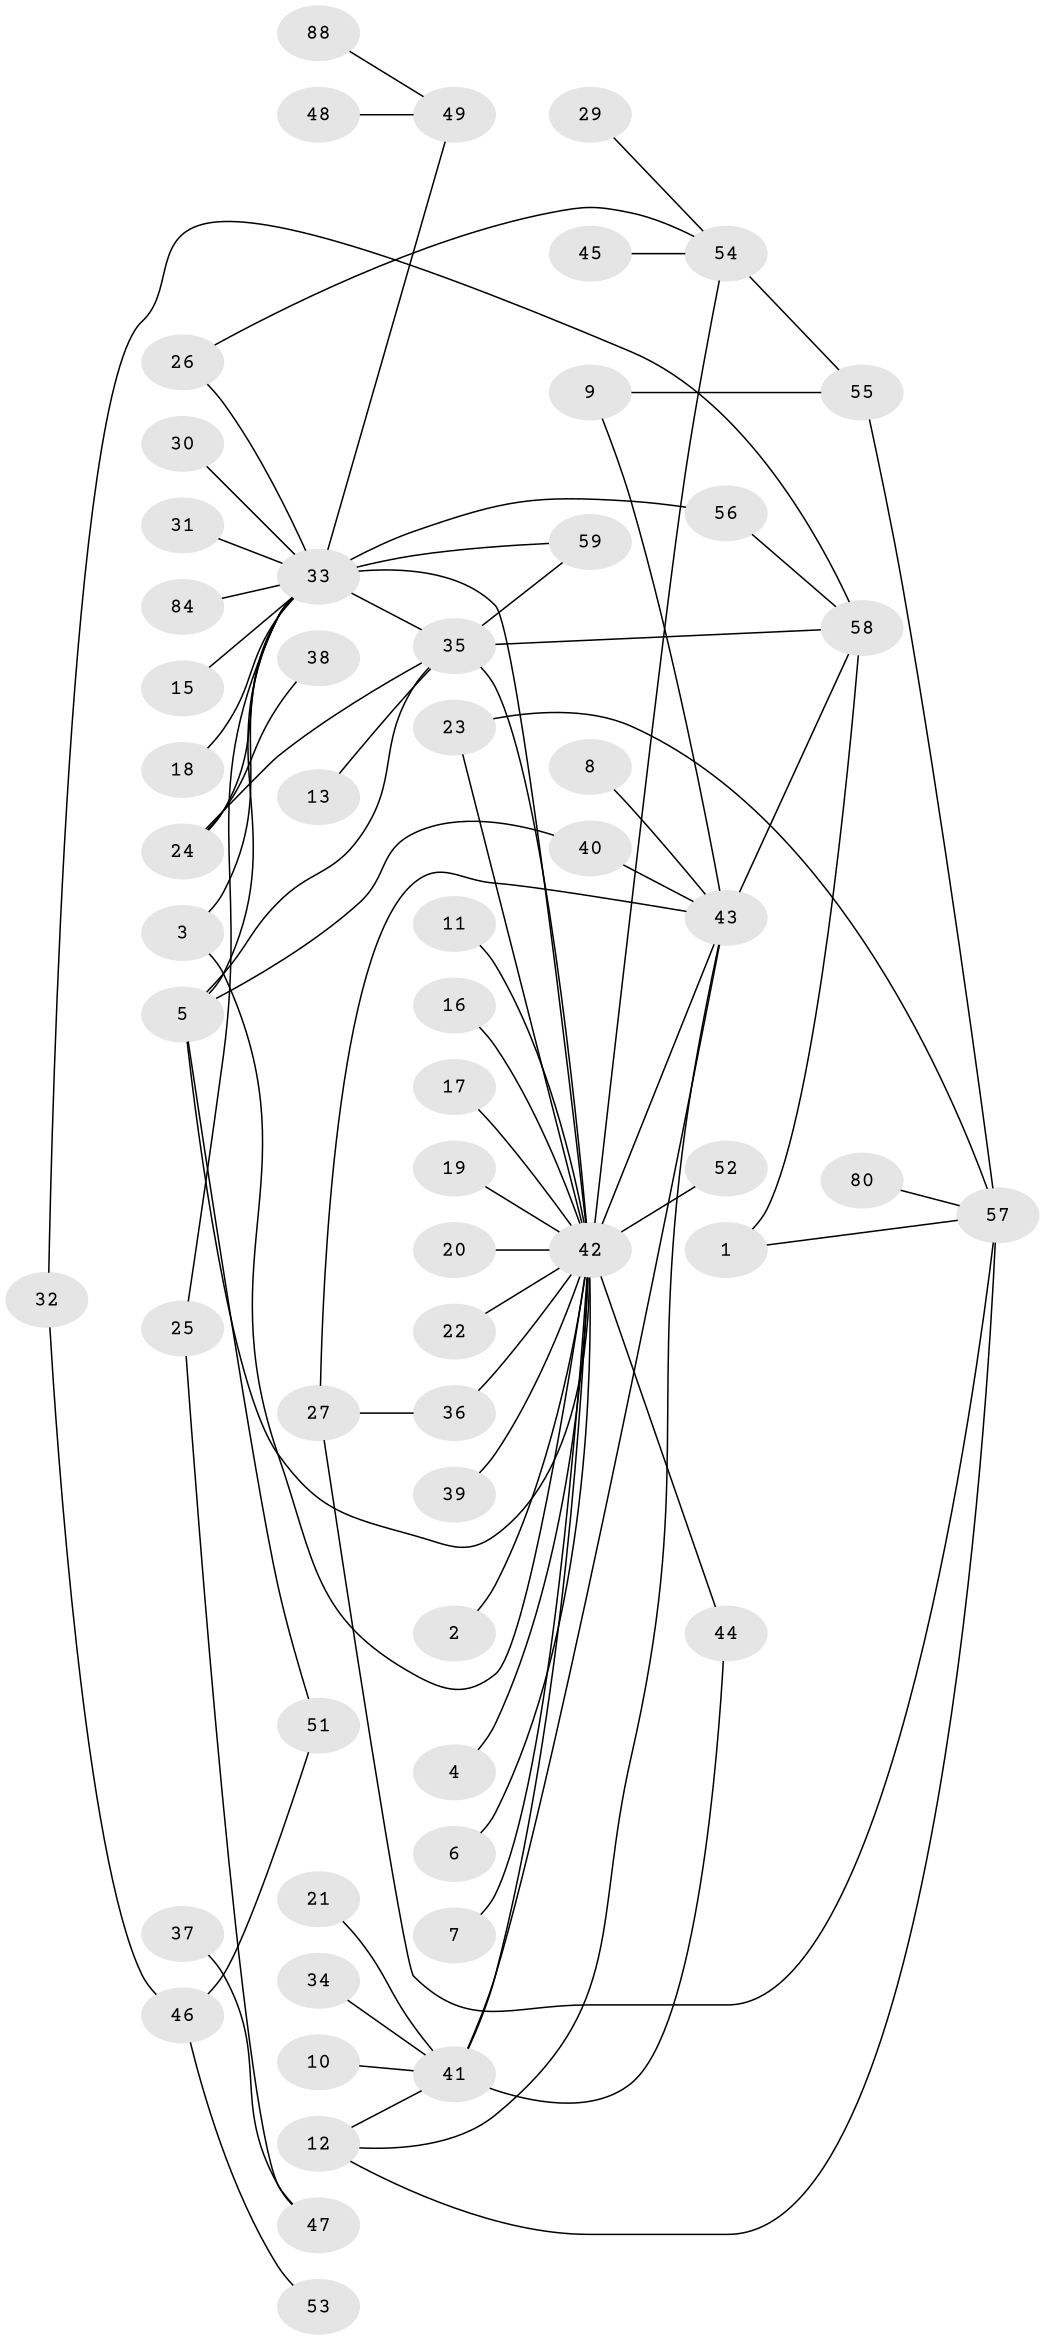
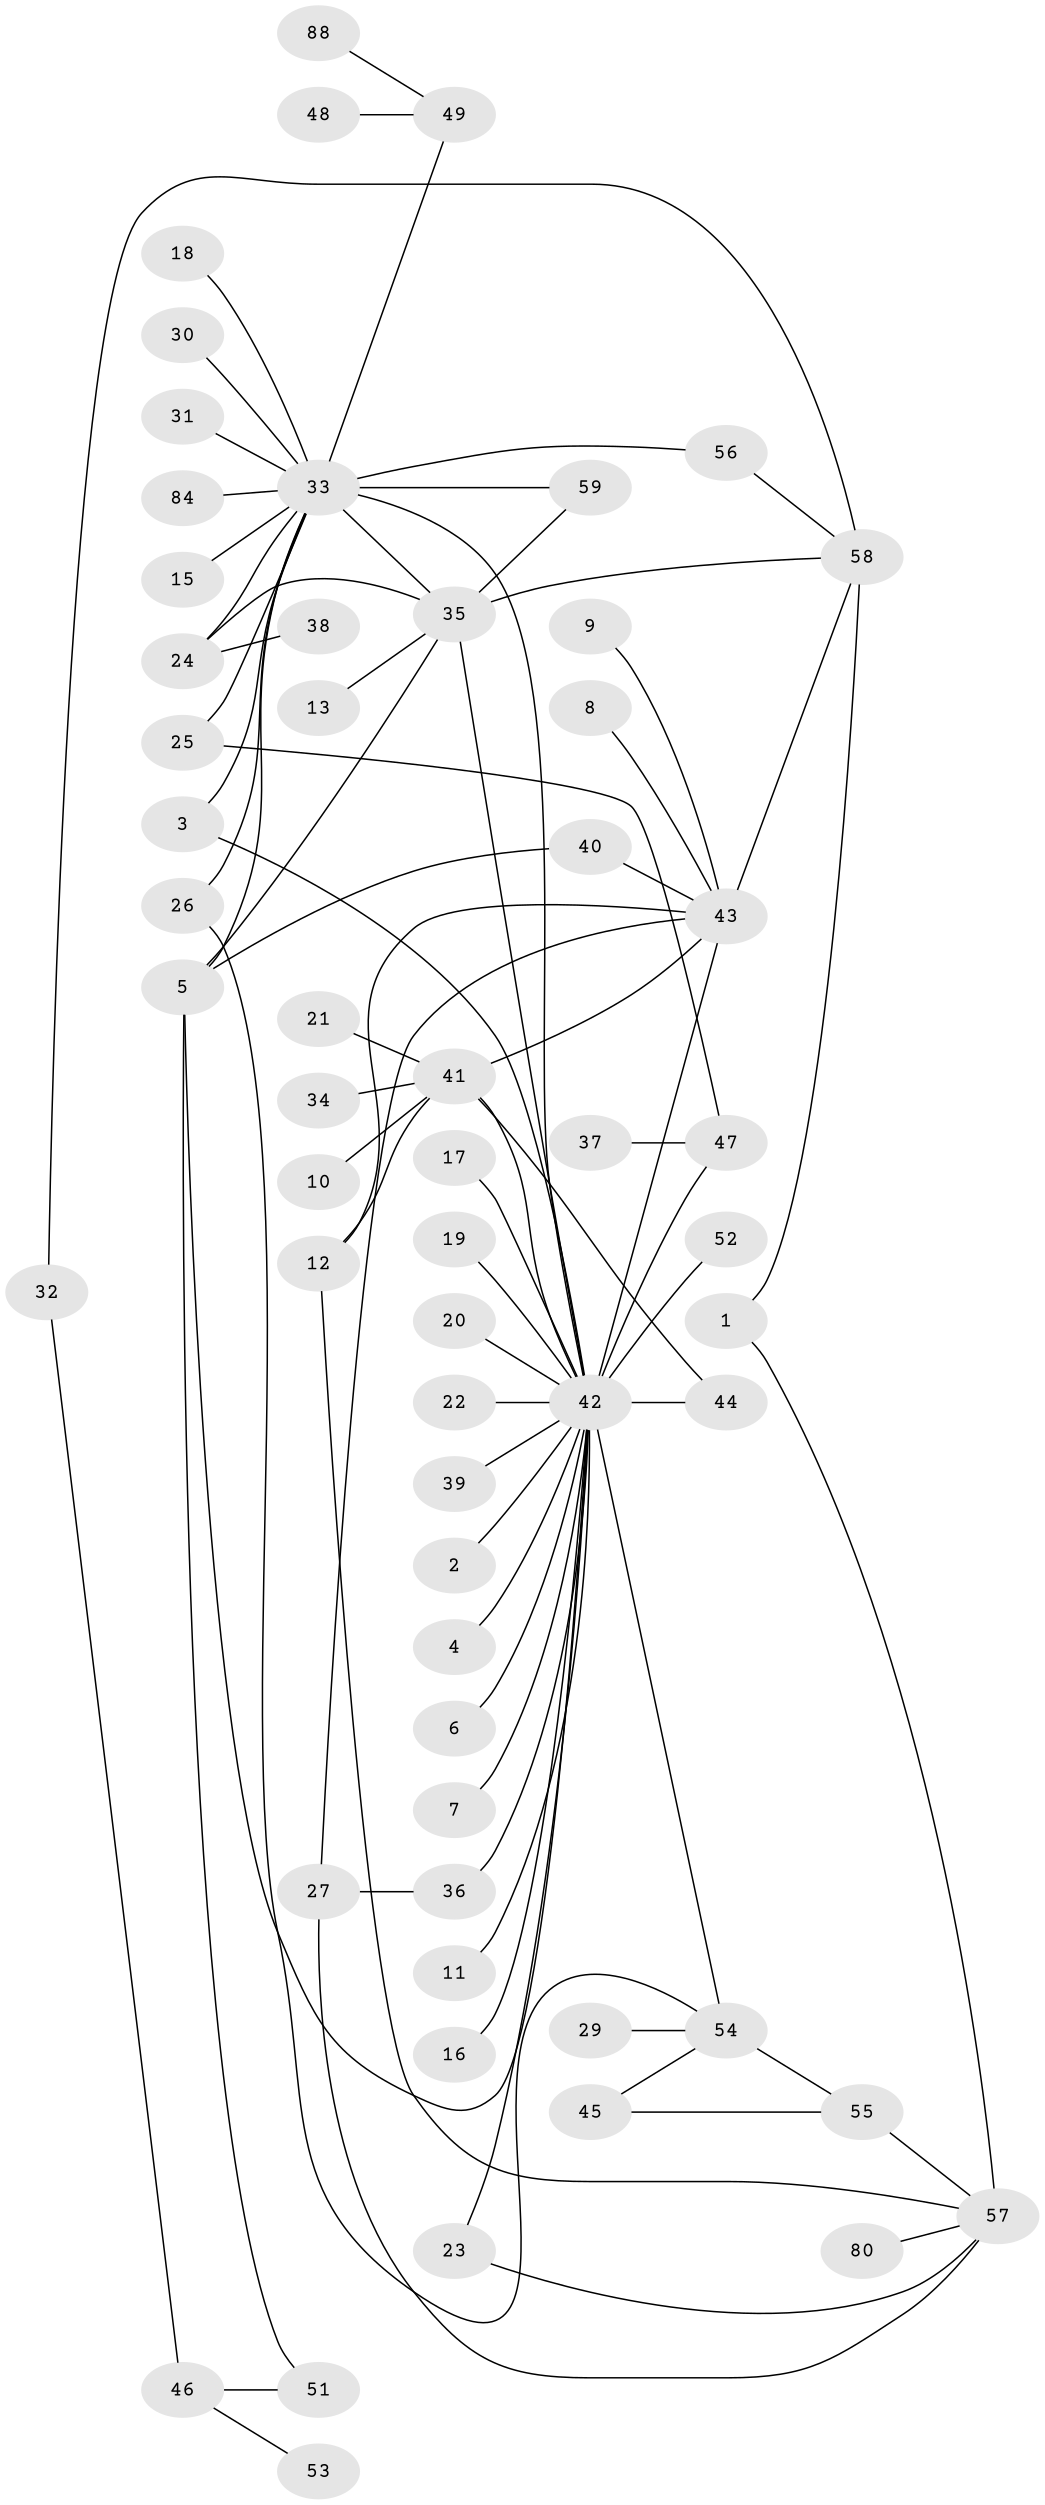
edge "9" -- "55": now "45" -- "55"
edge "47" -- "42": added
